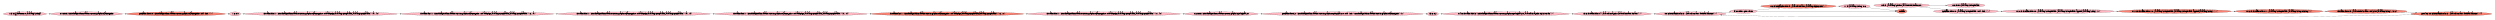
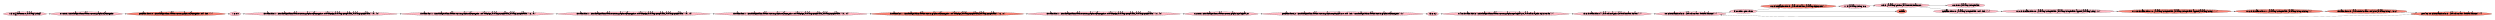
edge "r7 = (java.lang.String) $r6" -> "boolean": now "r7 = (java.lang.String) $r6" -> "$r9 = <java.lang.System: java.io.PrintStream out>"
